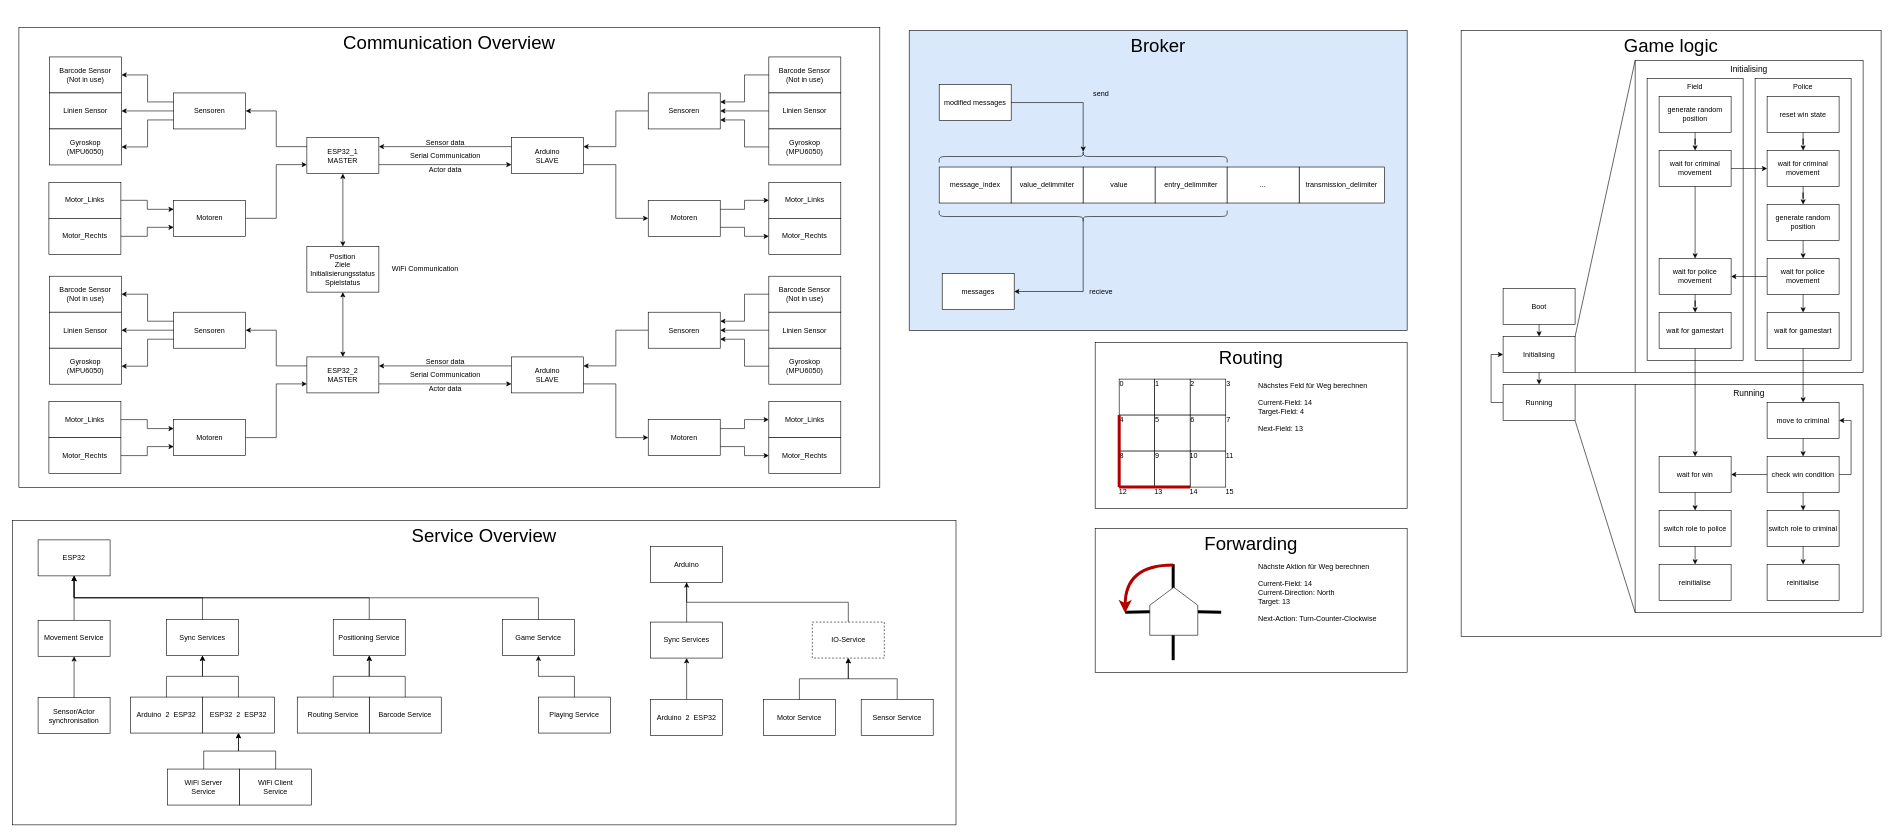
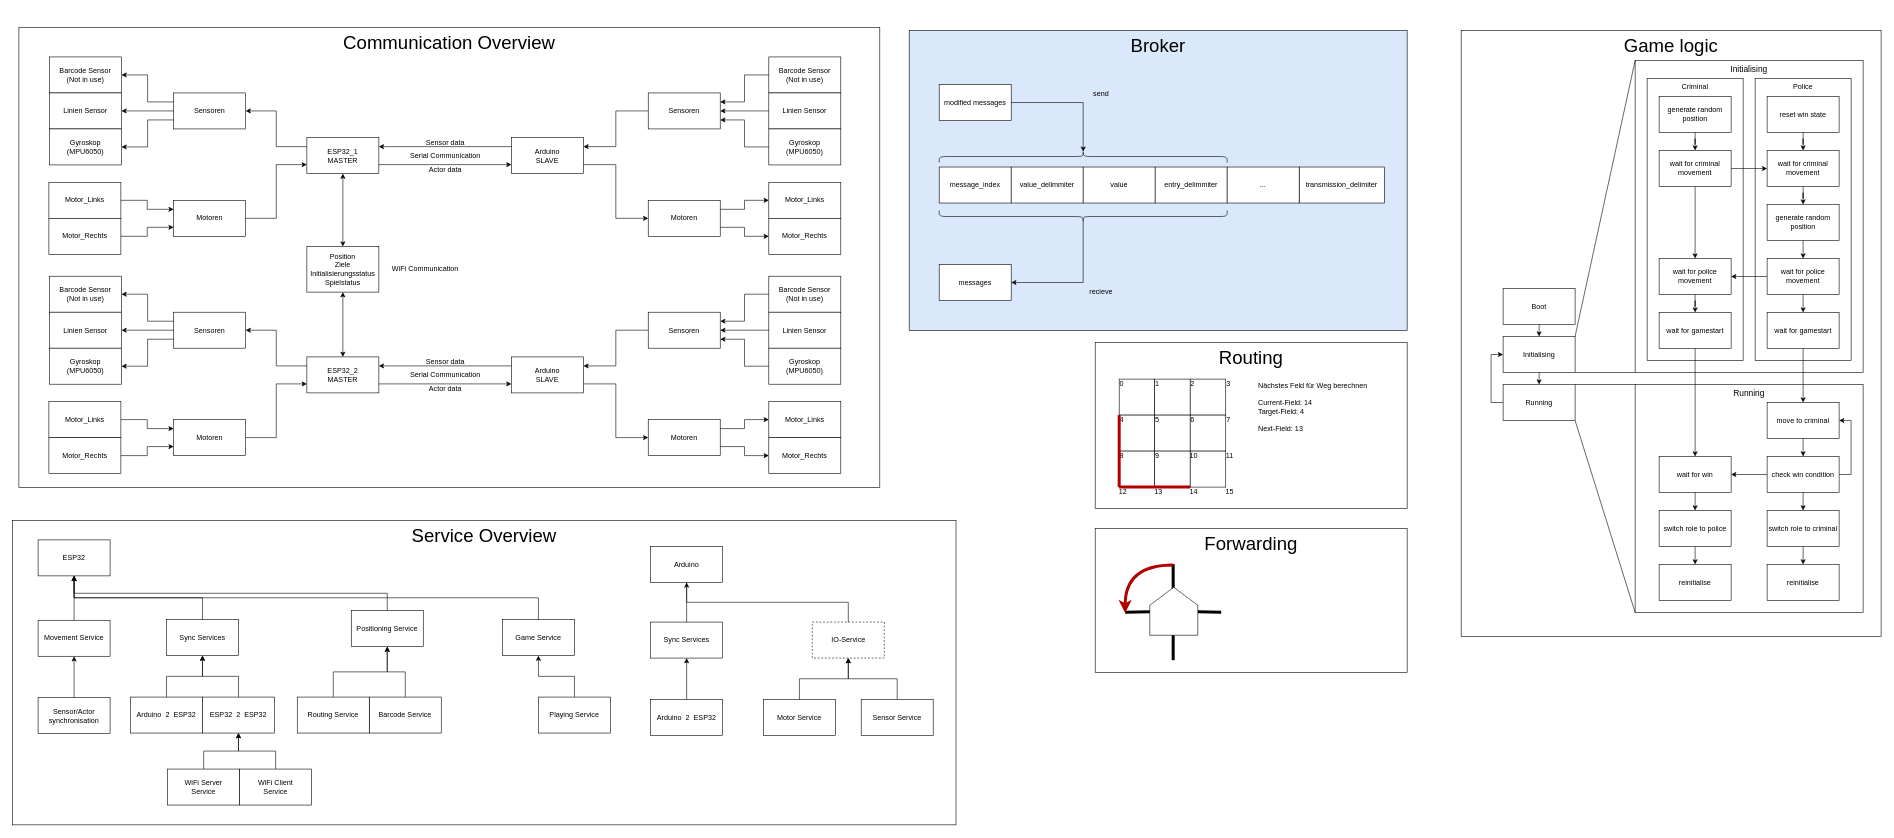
node "Field": label "Field" -> "Criminal"
node "messages": moved (978, 291) -> (975, 282)
node "Nächste Aktion für Weg berechnen Current-Field: 14 Current-Direction: North Target: 13 Next-Action: Turn-Counter-Clockwise": removed
node "Positioning Service": moved (369, 638) -> (387, 629)
